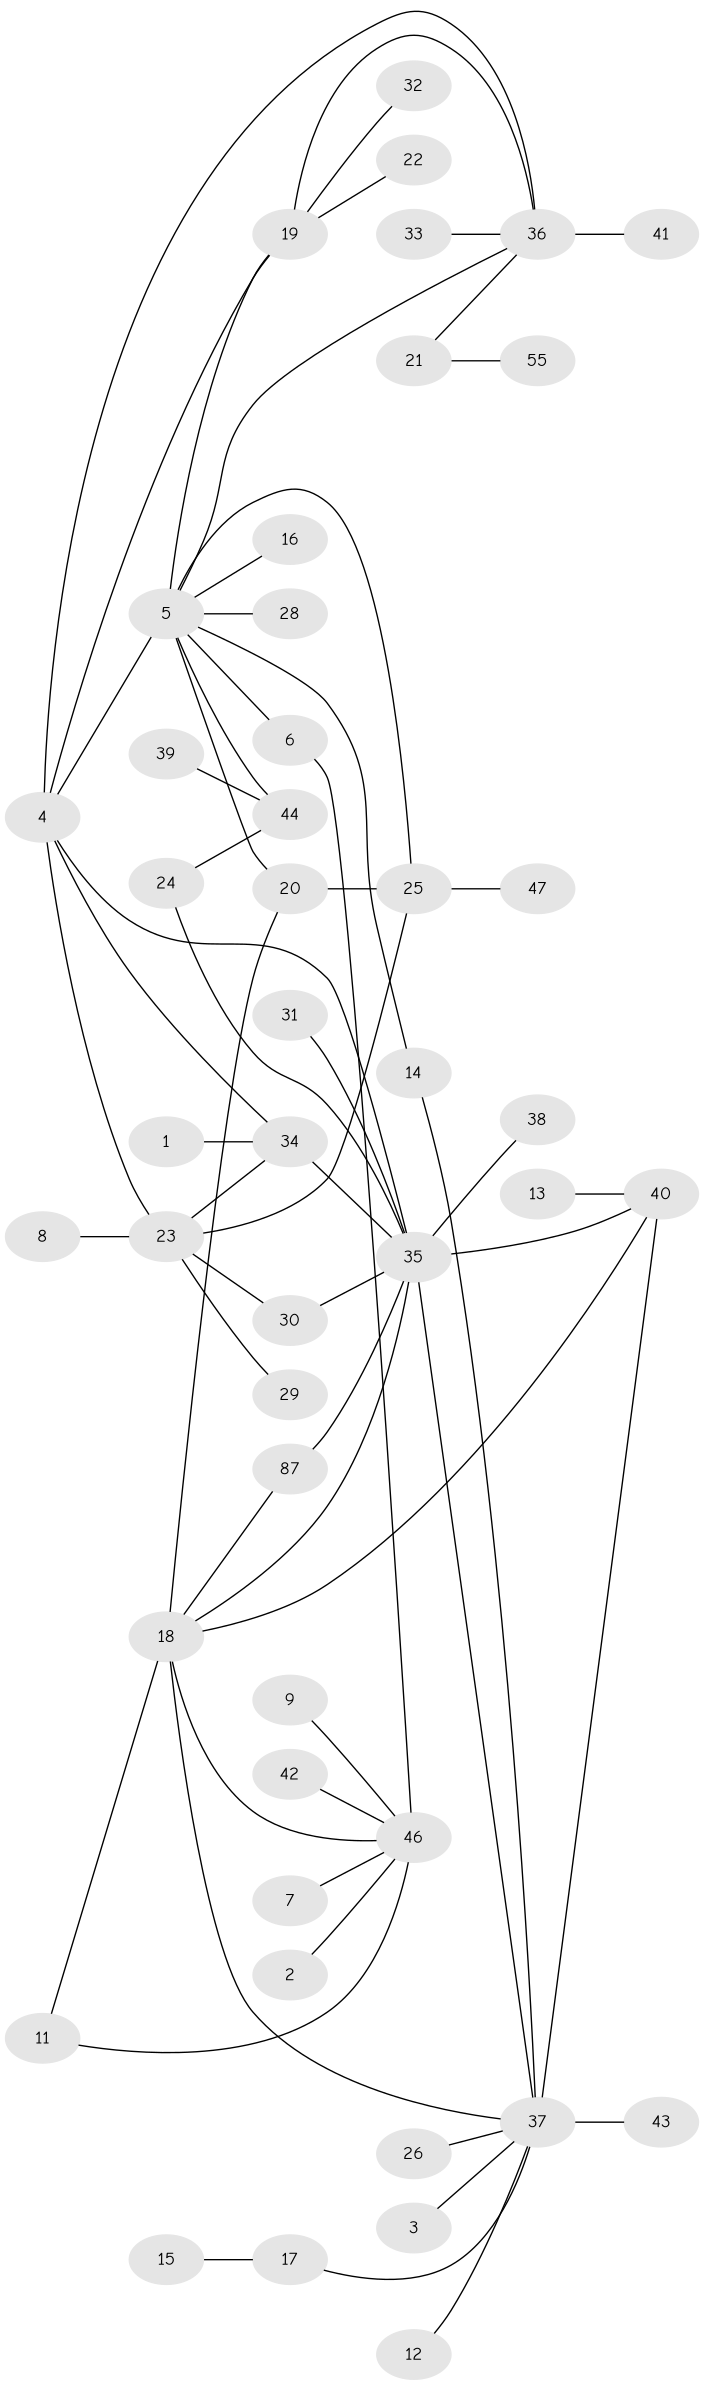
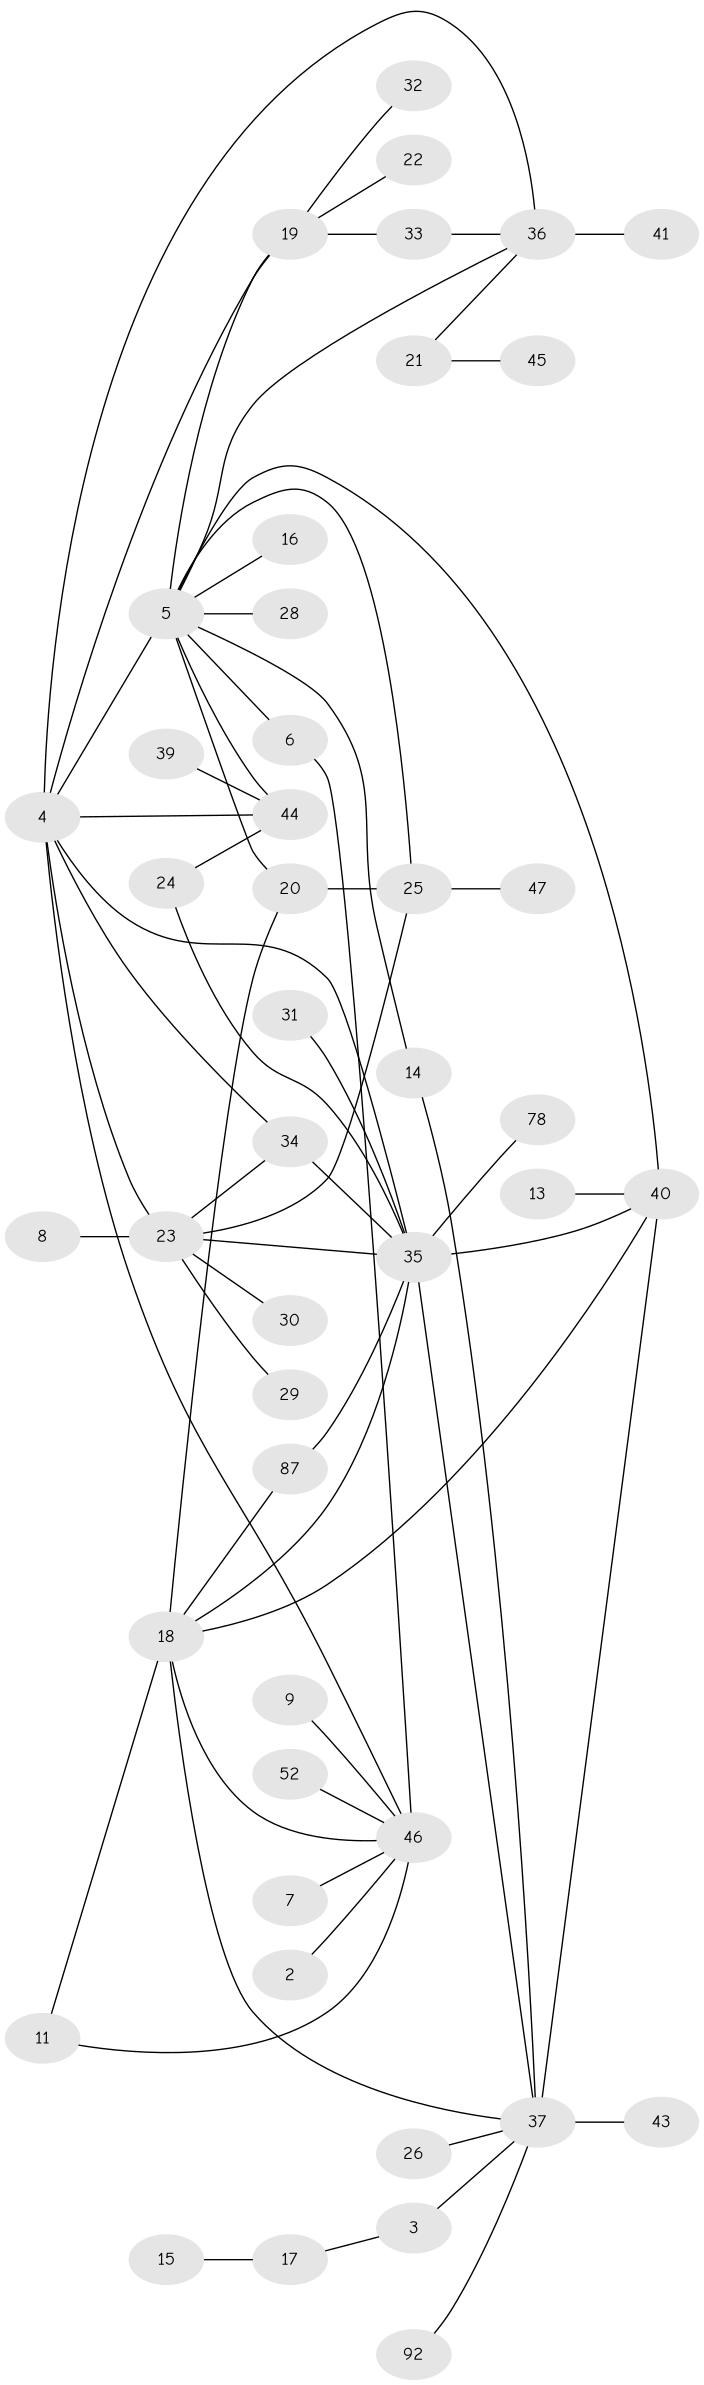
edge "19" -- "36": now "19" -- "33"
node "55": label "55" -> "45"
edge "5" -- "40": added
edge "44" -- "4": added
node "38": label "38" -> "78"
node "1": removed
edge "35" -- "30": now "35" -- "23"
edge "4" -- "46": added
node "42": label "42" -> "52"
edge "37" -- "17": now "3" -- "17"
node "12": label "12" -> "92"
